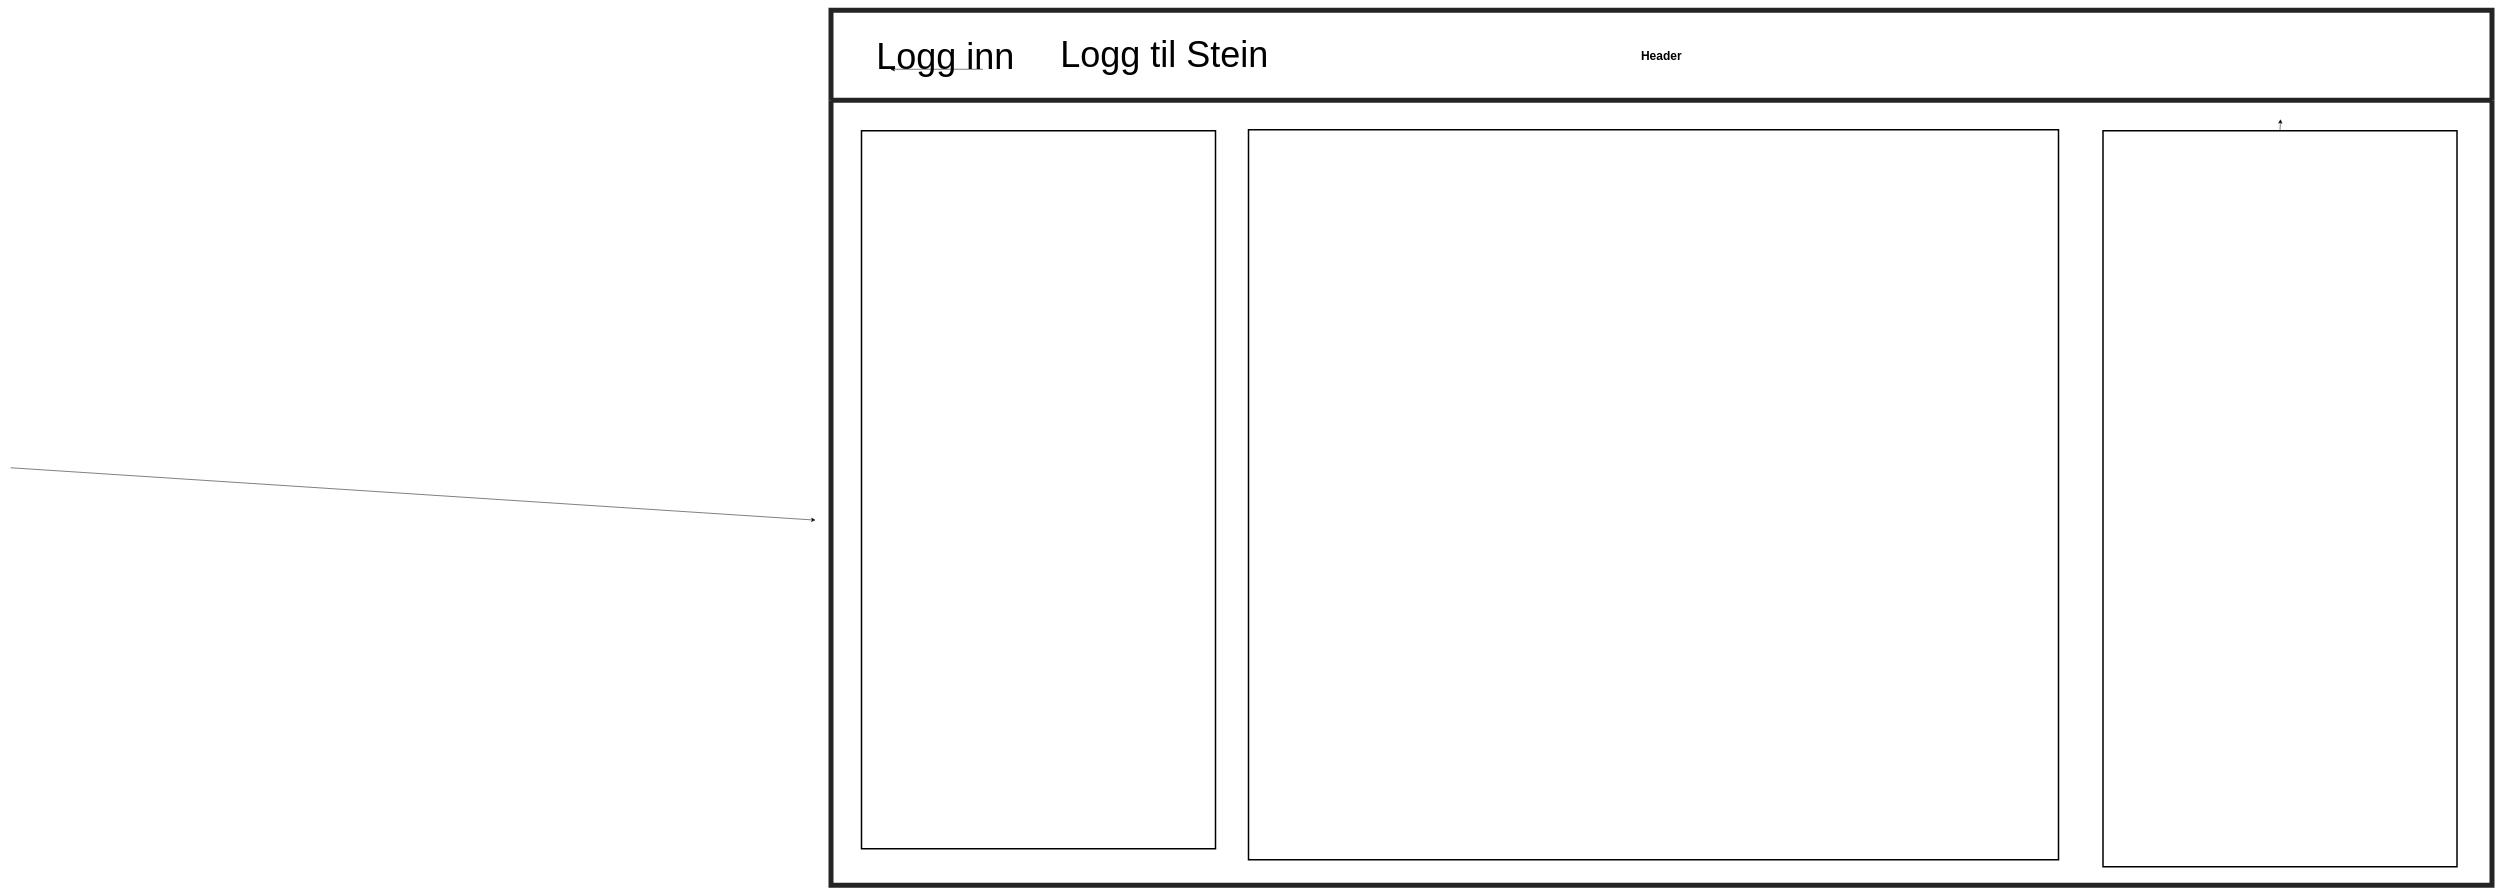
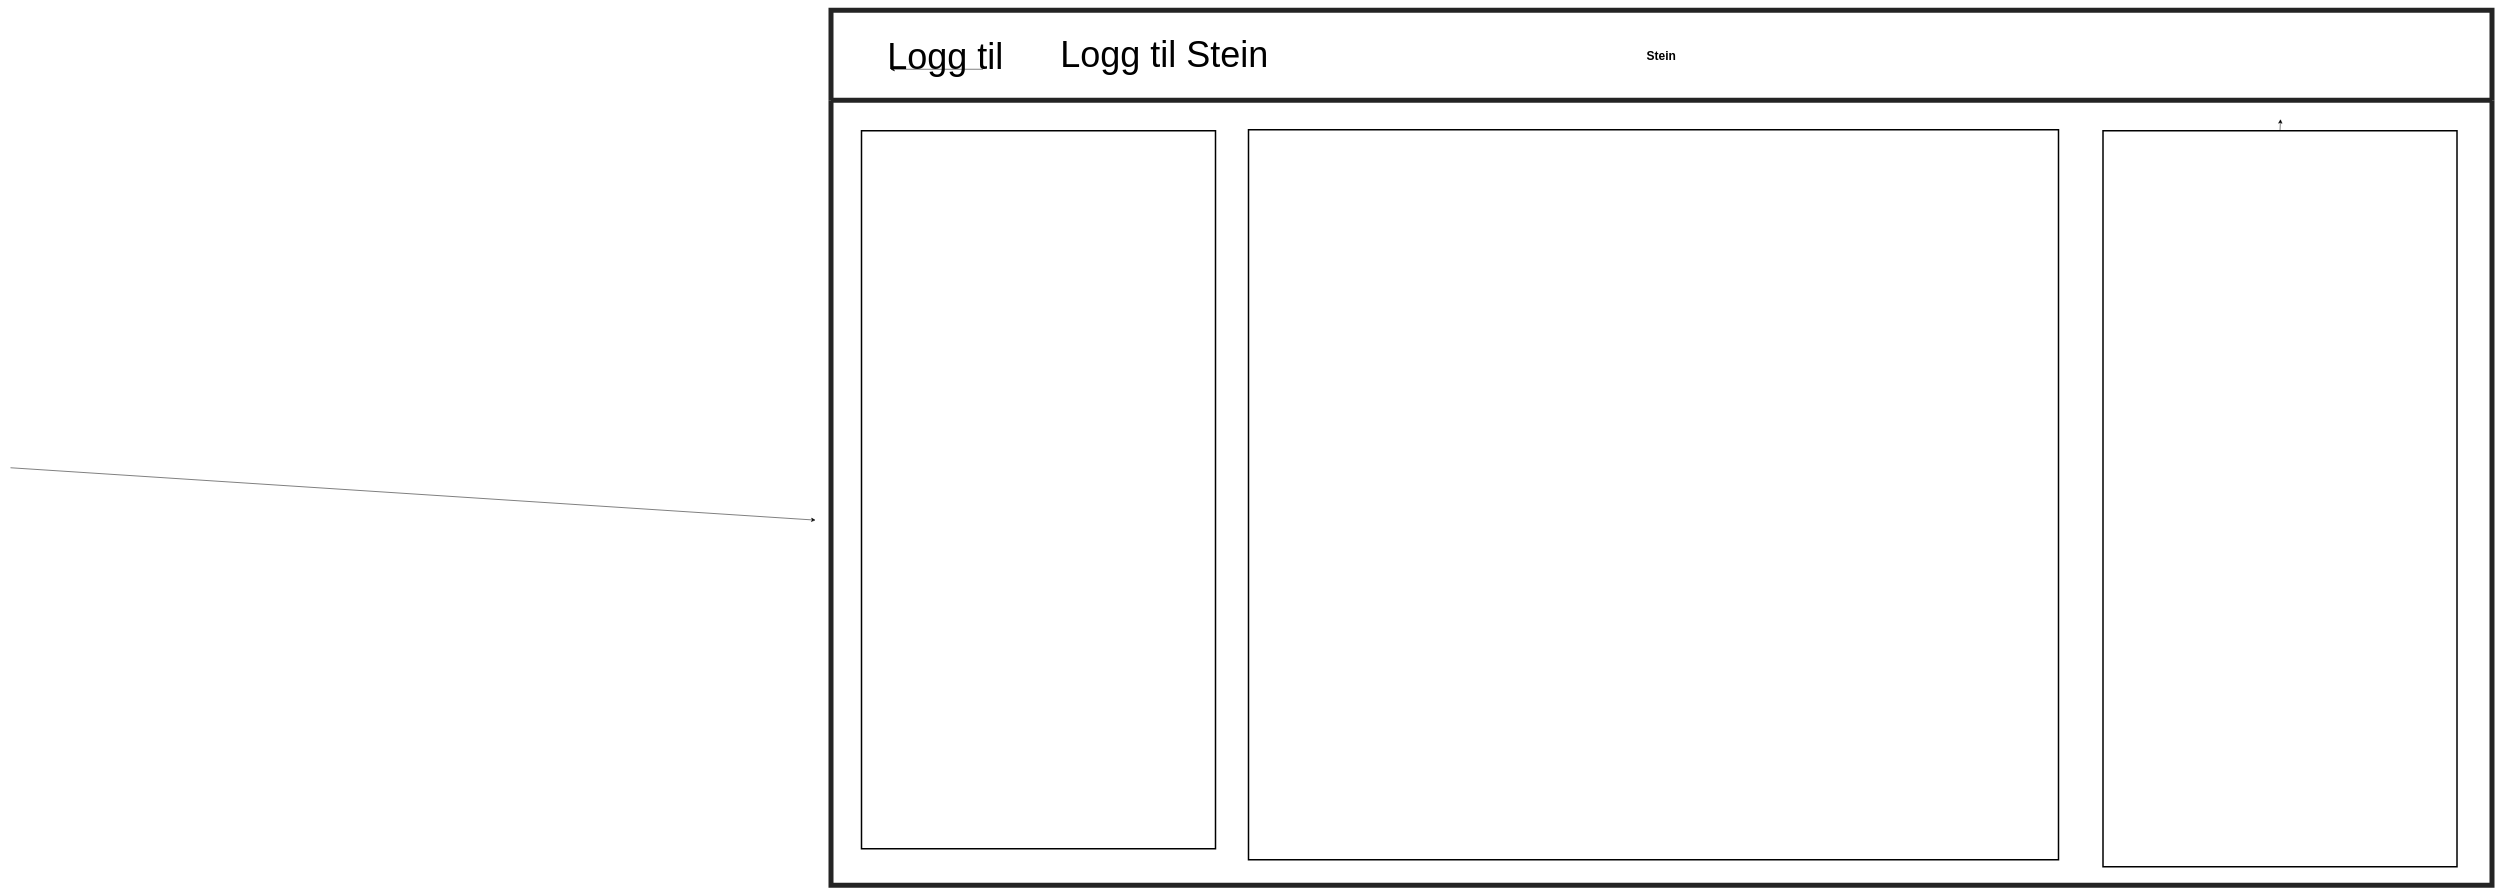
node "Header": label "Header" -> "Stein"
node "Logg inn": label "Logg inn" -> "Logg til"
